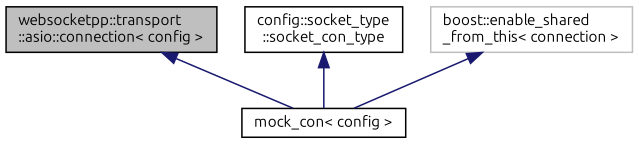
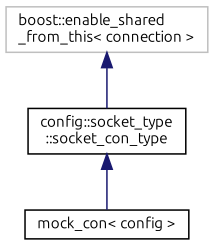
node "websocketpp::transport ::asio::connection< config >": removed
edge "mock_con< config >" -> "boost::enable_shared _from_this< connection >": now "config::socket_type ::socket_con_type" -> "boost::enable_shared _from_this< connection >"
